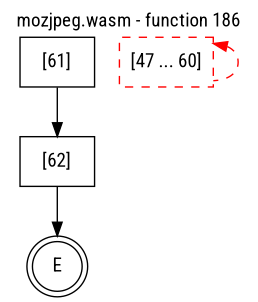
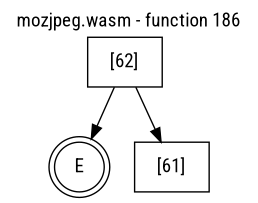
node "[47 ... 60]": removed
edge "[61]" -> "[62]": reversed
